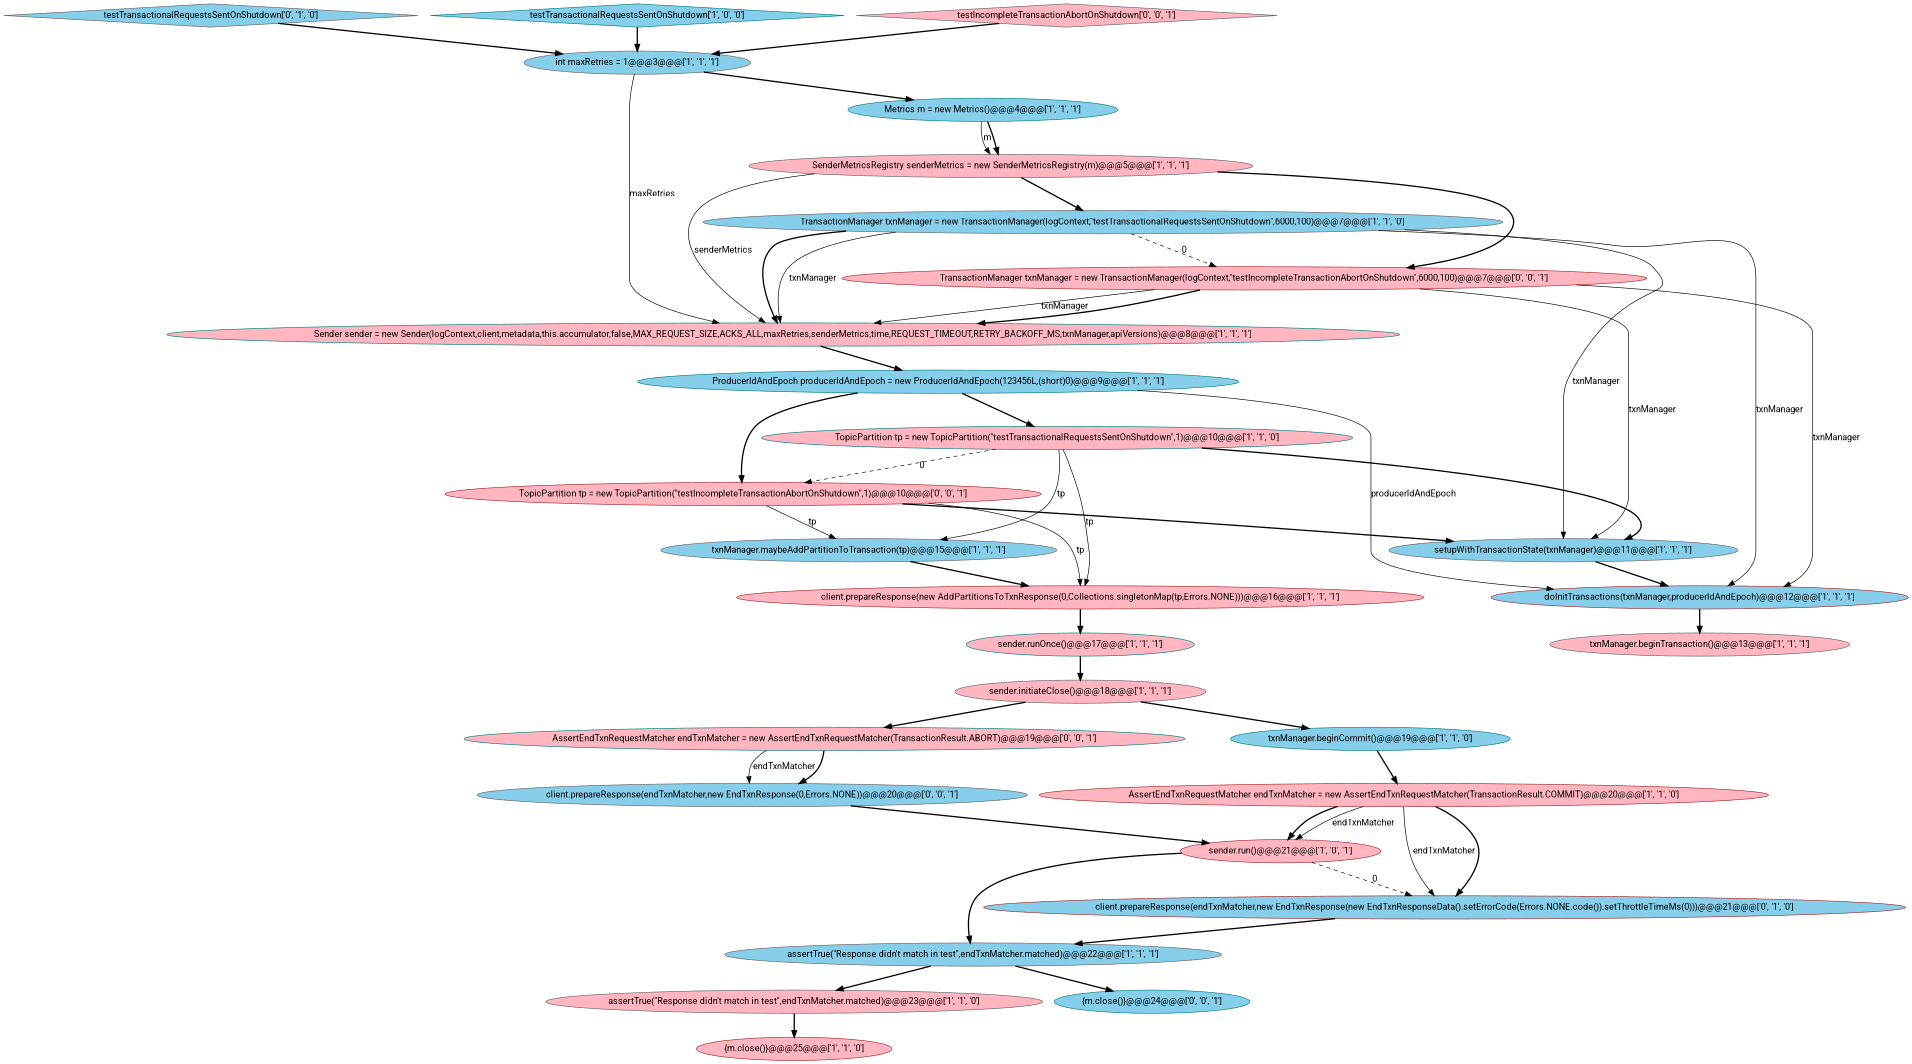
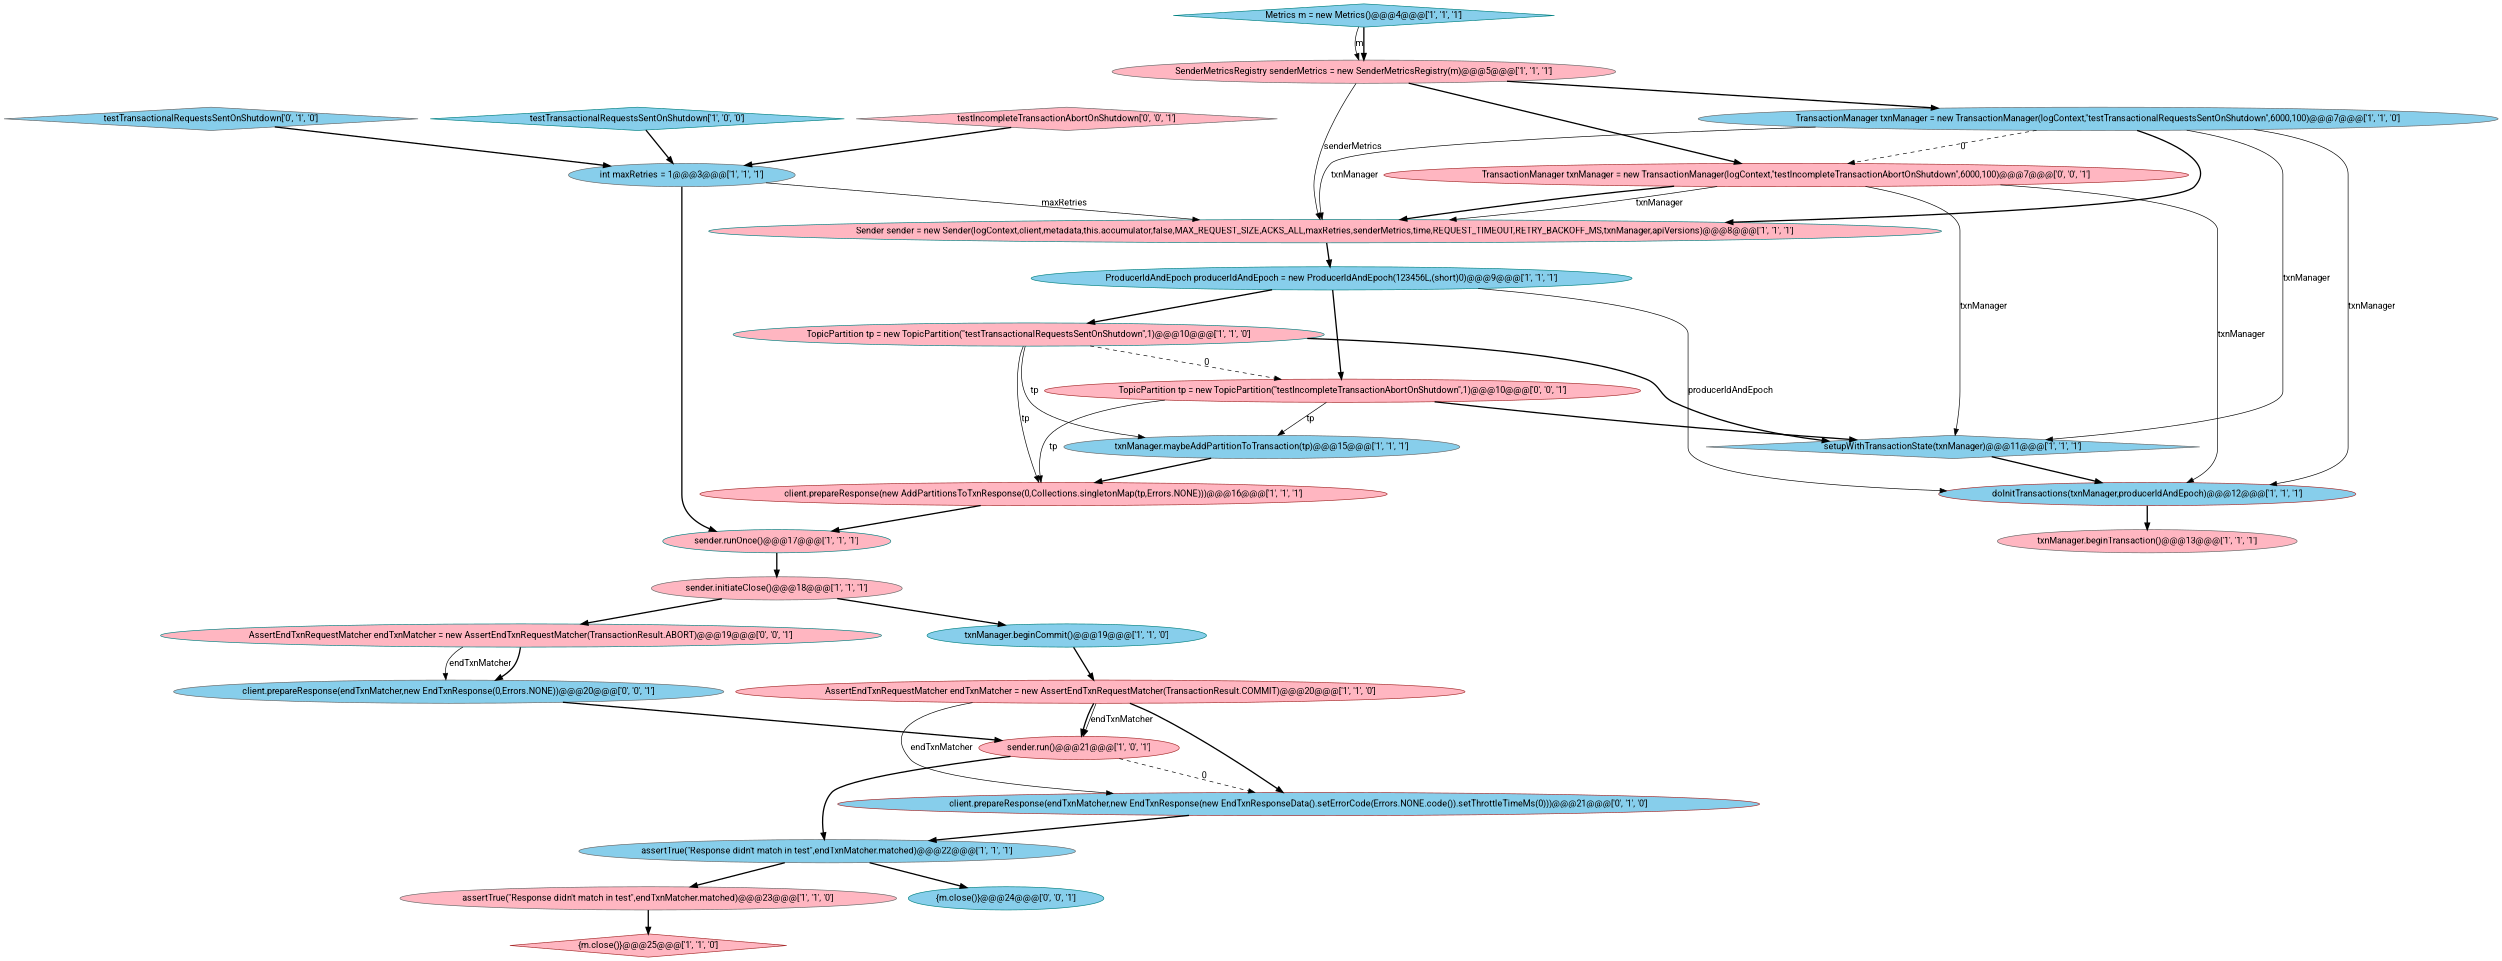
edge "int maxRetries = 1@@@3@@@['1', '1', '1']" -> "Metrics m = new Metrics()@@@4@@@['1', '1', '1']": now "int maxRetries = 1@@@3@@@['1', '1', '1']" -> "sender.runOnce()@@@17@@@['1', '1', '1']"
node "Metrics m = new Metrics()@@@4@@@['1', '1', '1']": shape ellipse -> diamond
node "setupWithTransactionState(txnManager)@@@11@@@['1', '1', '1']": shape ellipse -> diamond
node "{m.close()}@@@25@@@['1', '1', '0']": shape ellipse -> diamond
